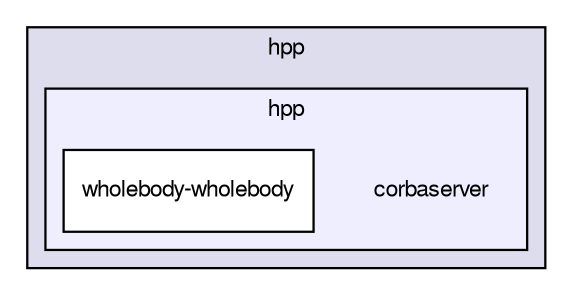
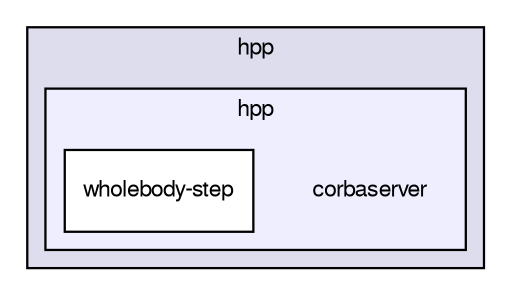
node "wholebody-wholebody": label "wholebody-wholebody" -> "wholebody-step"
